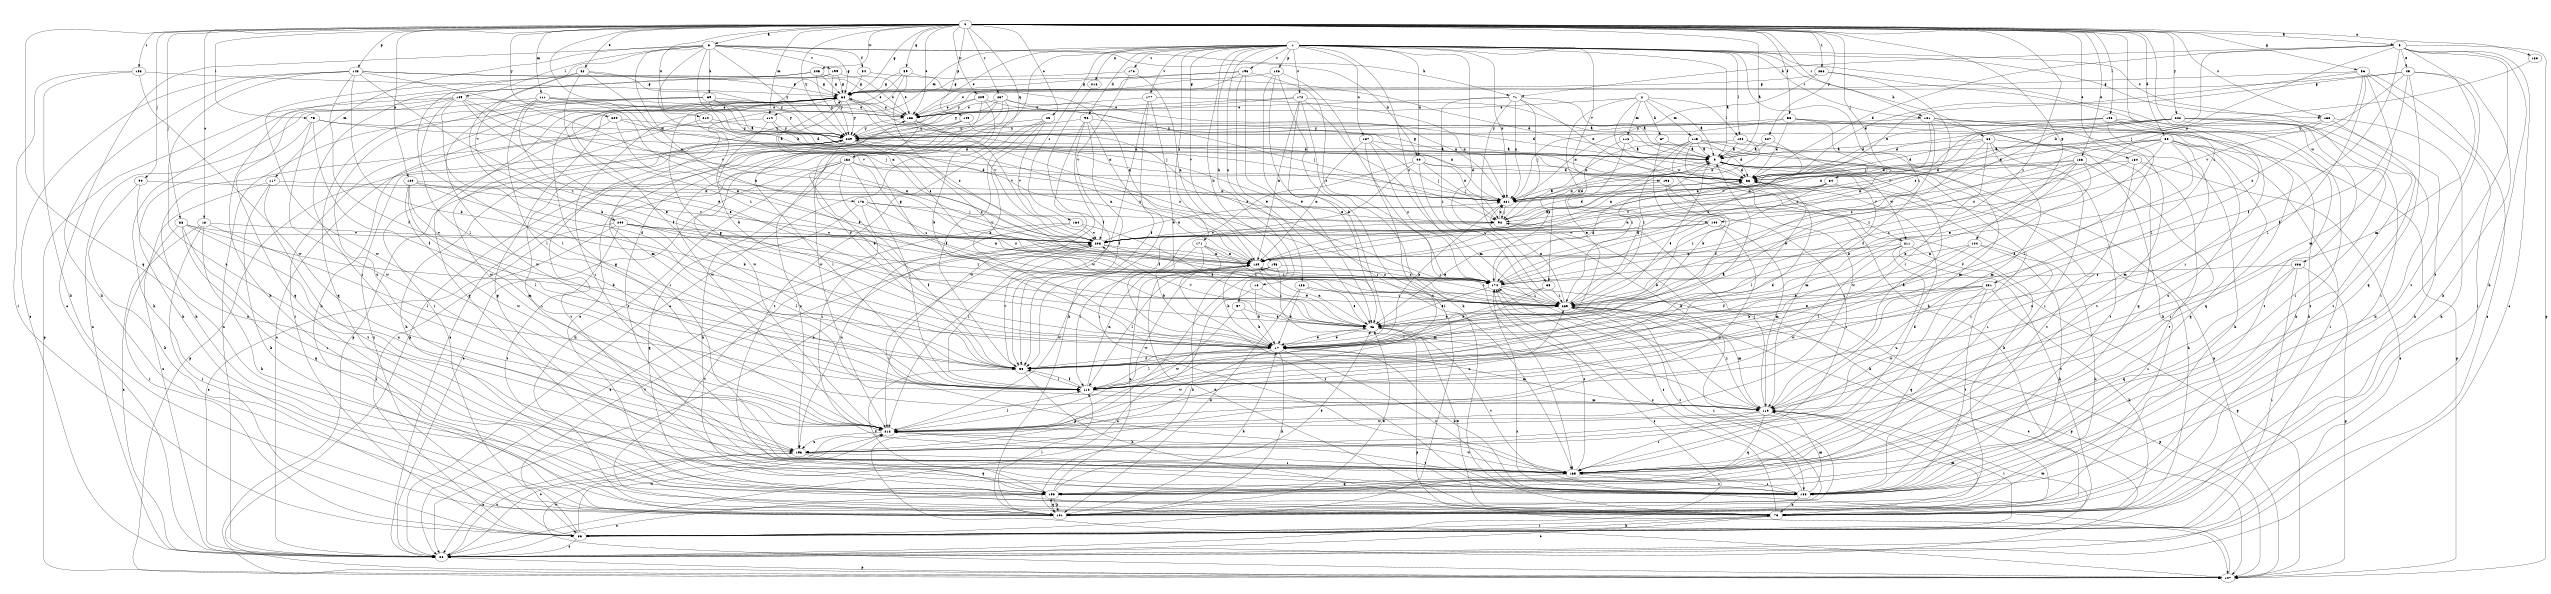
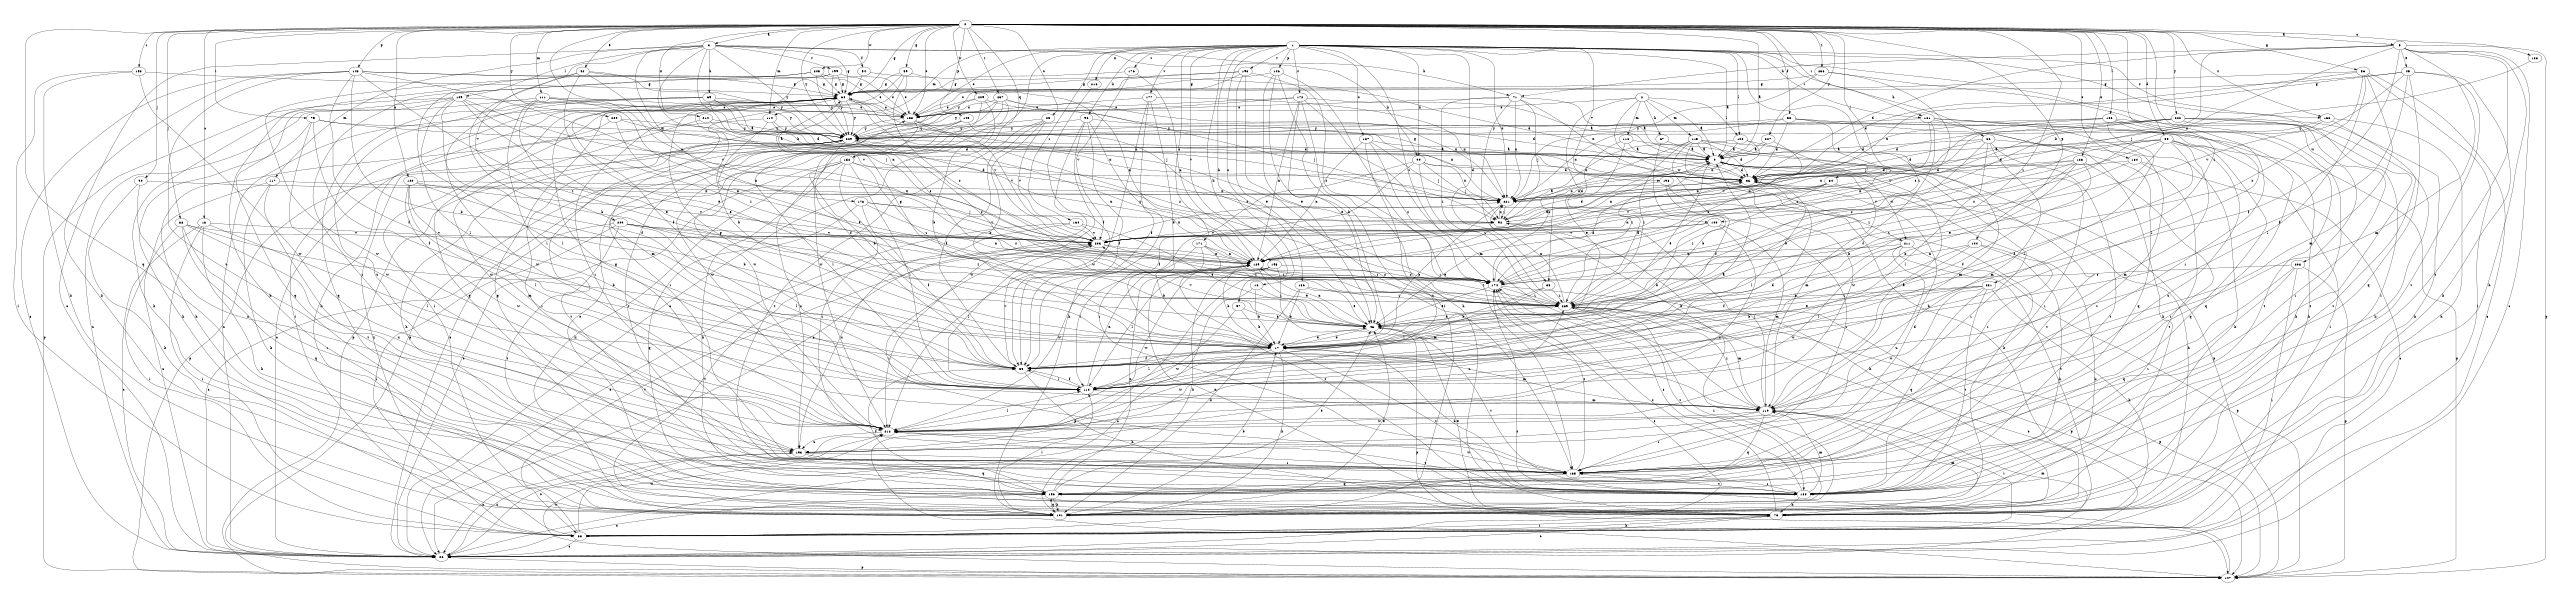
edge "134" -> "193": removed, label "u"
